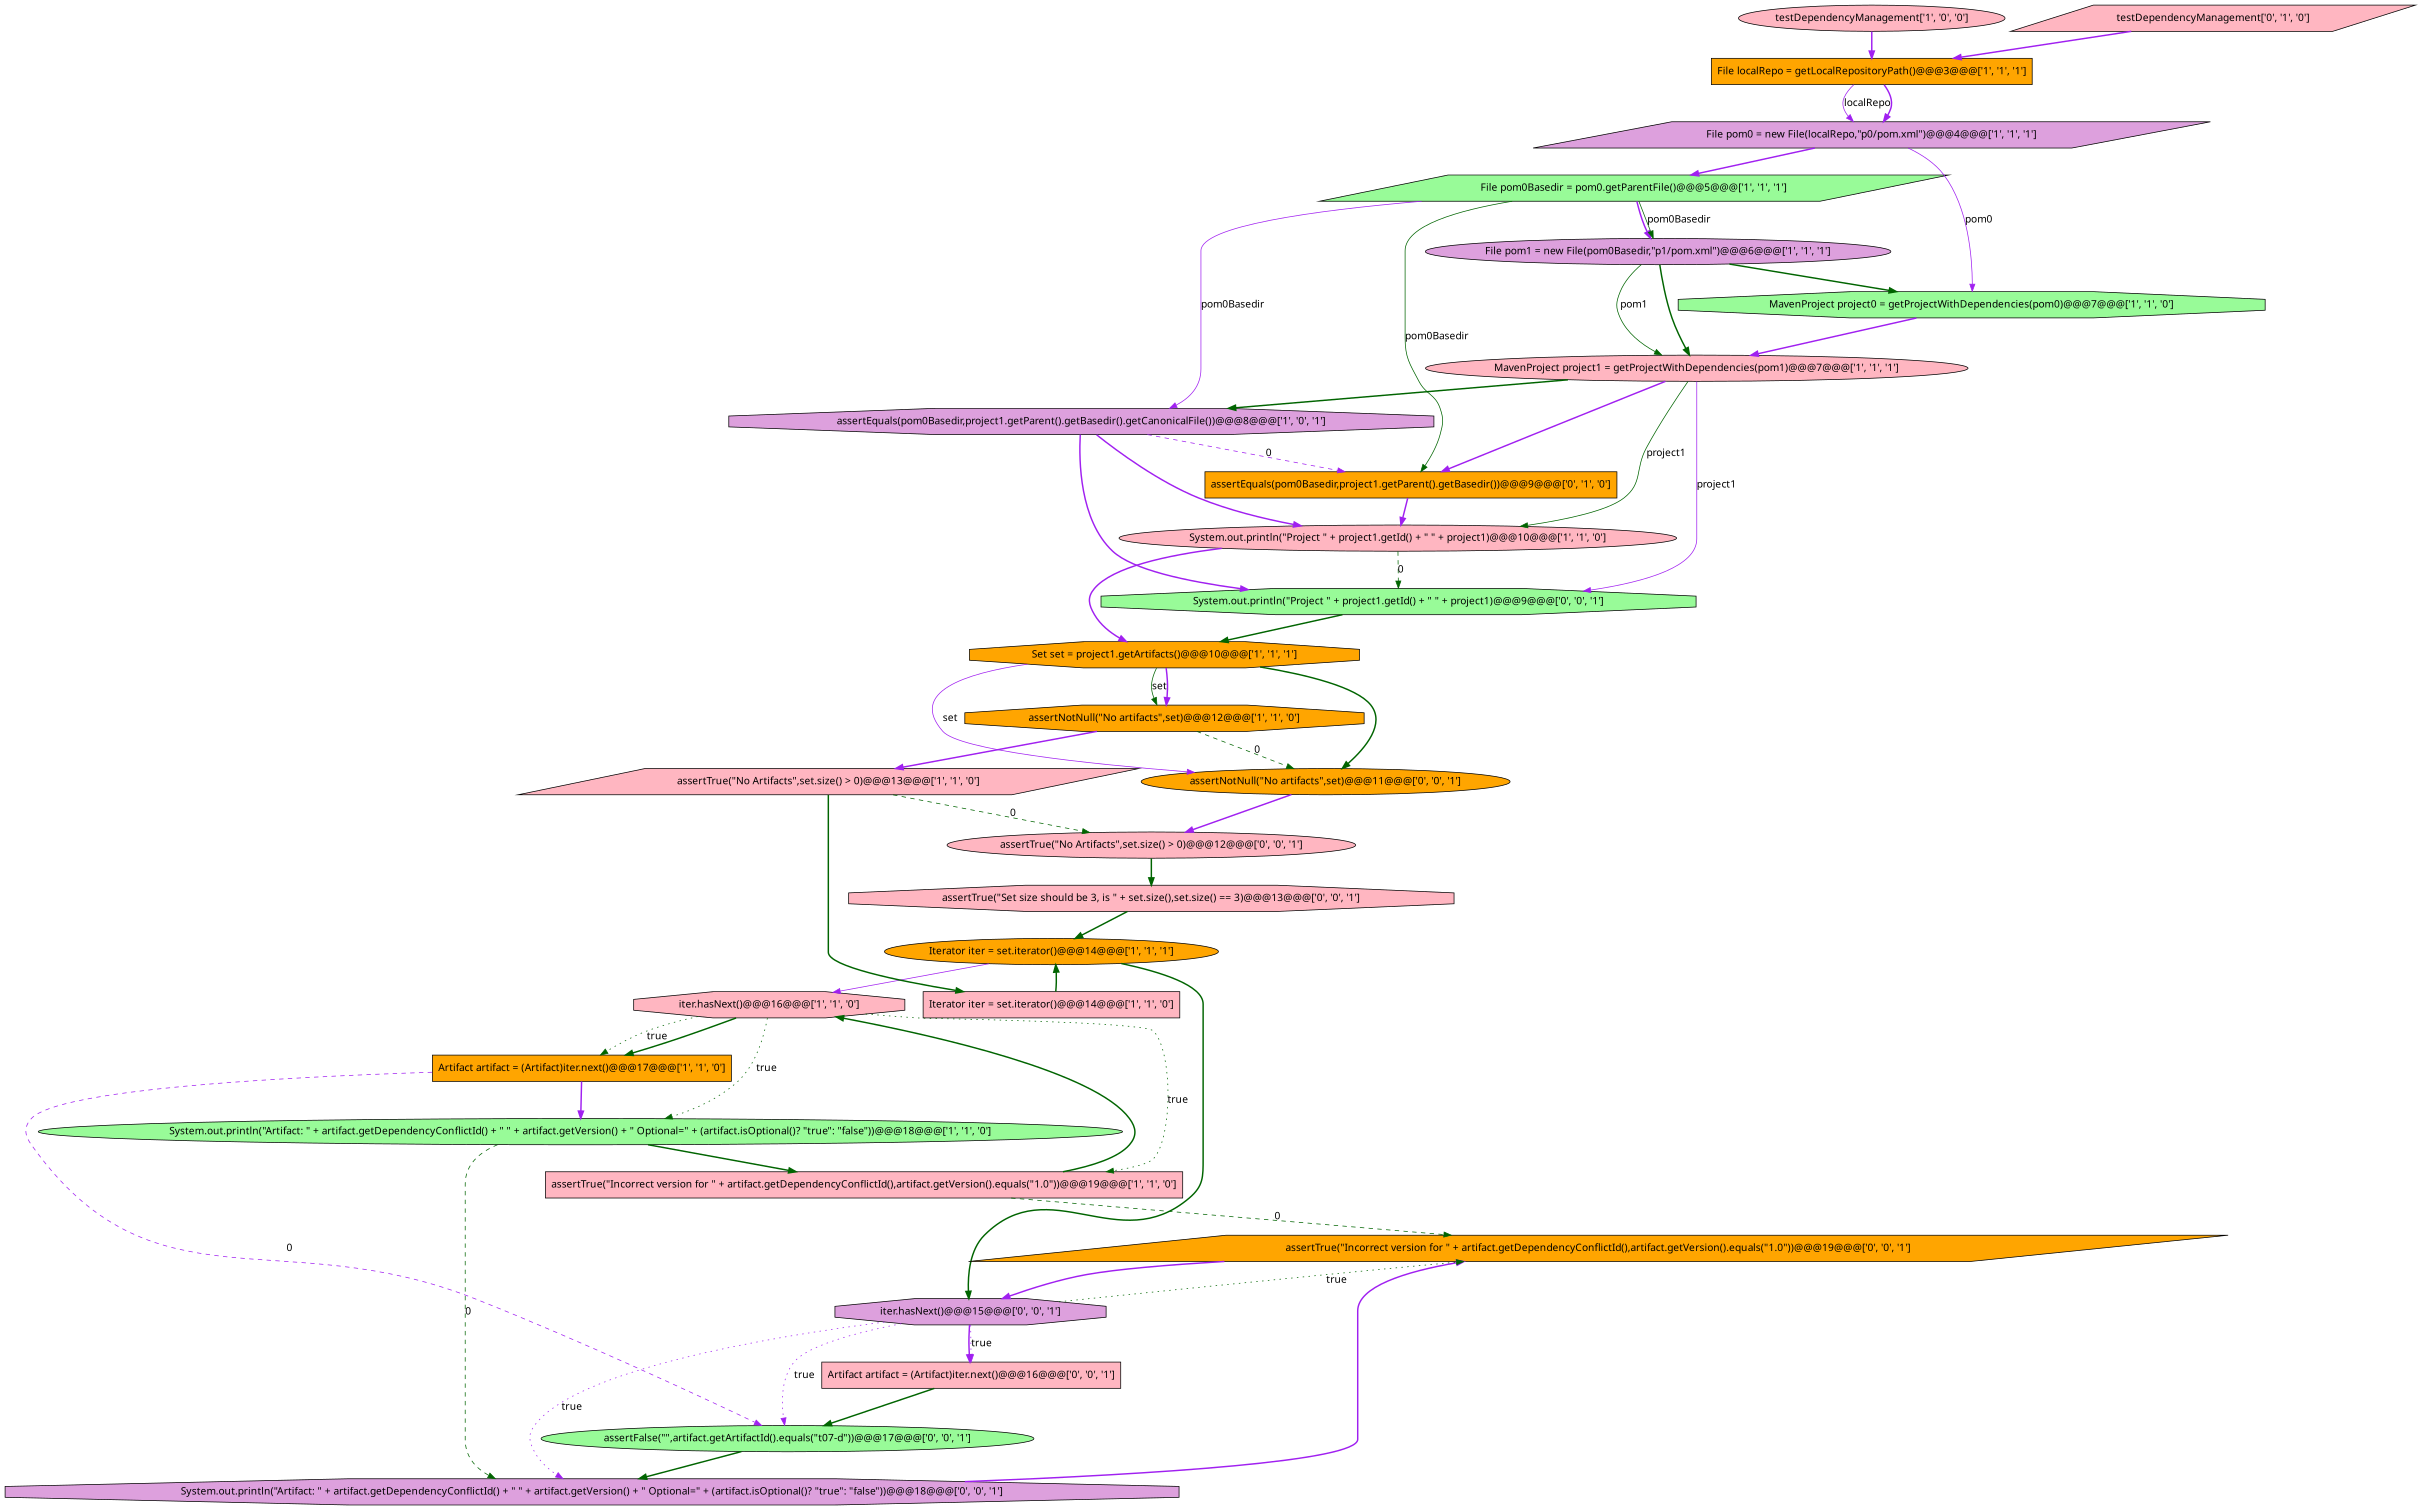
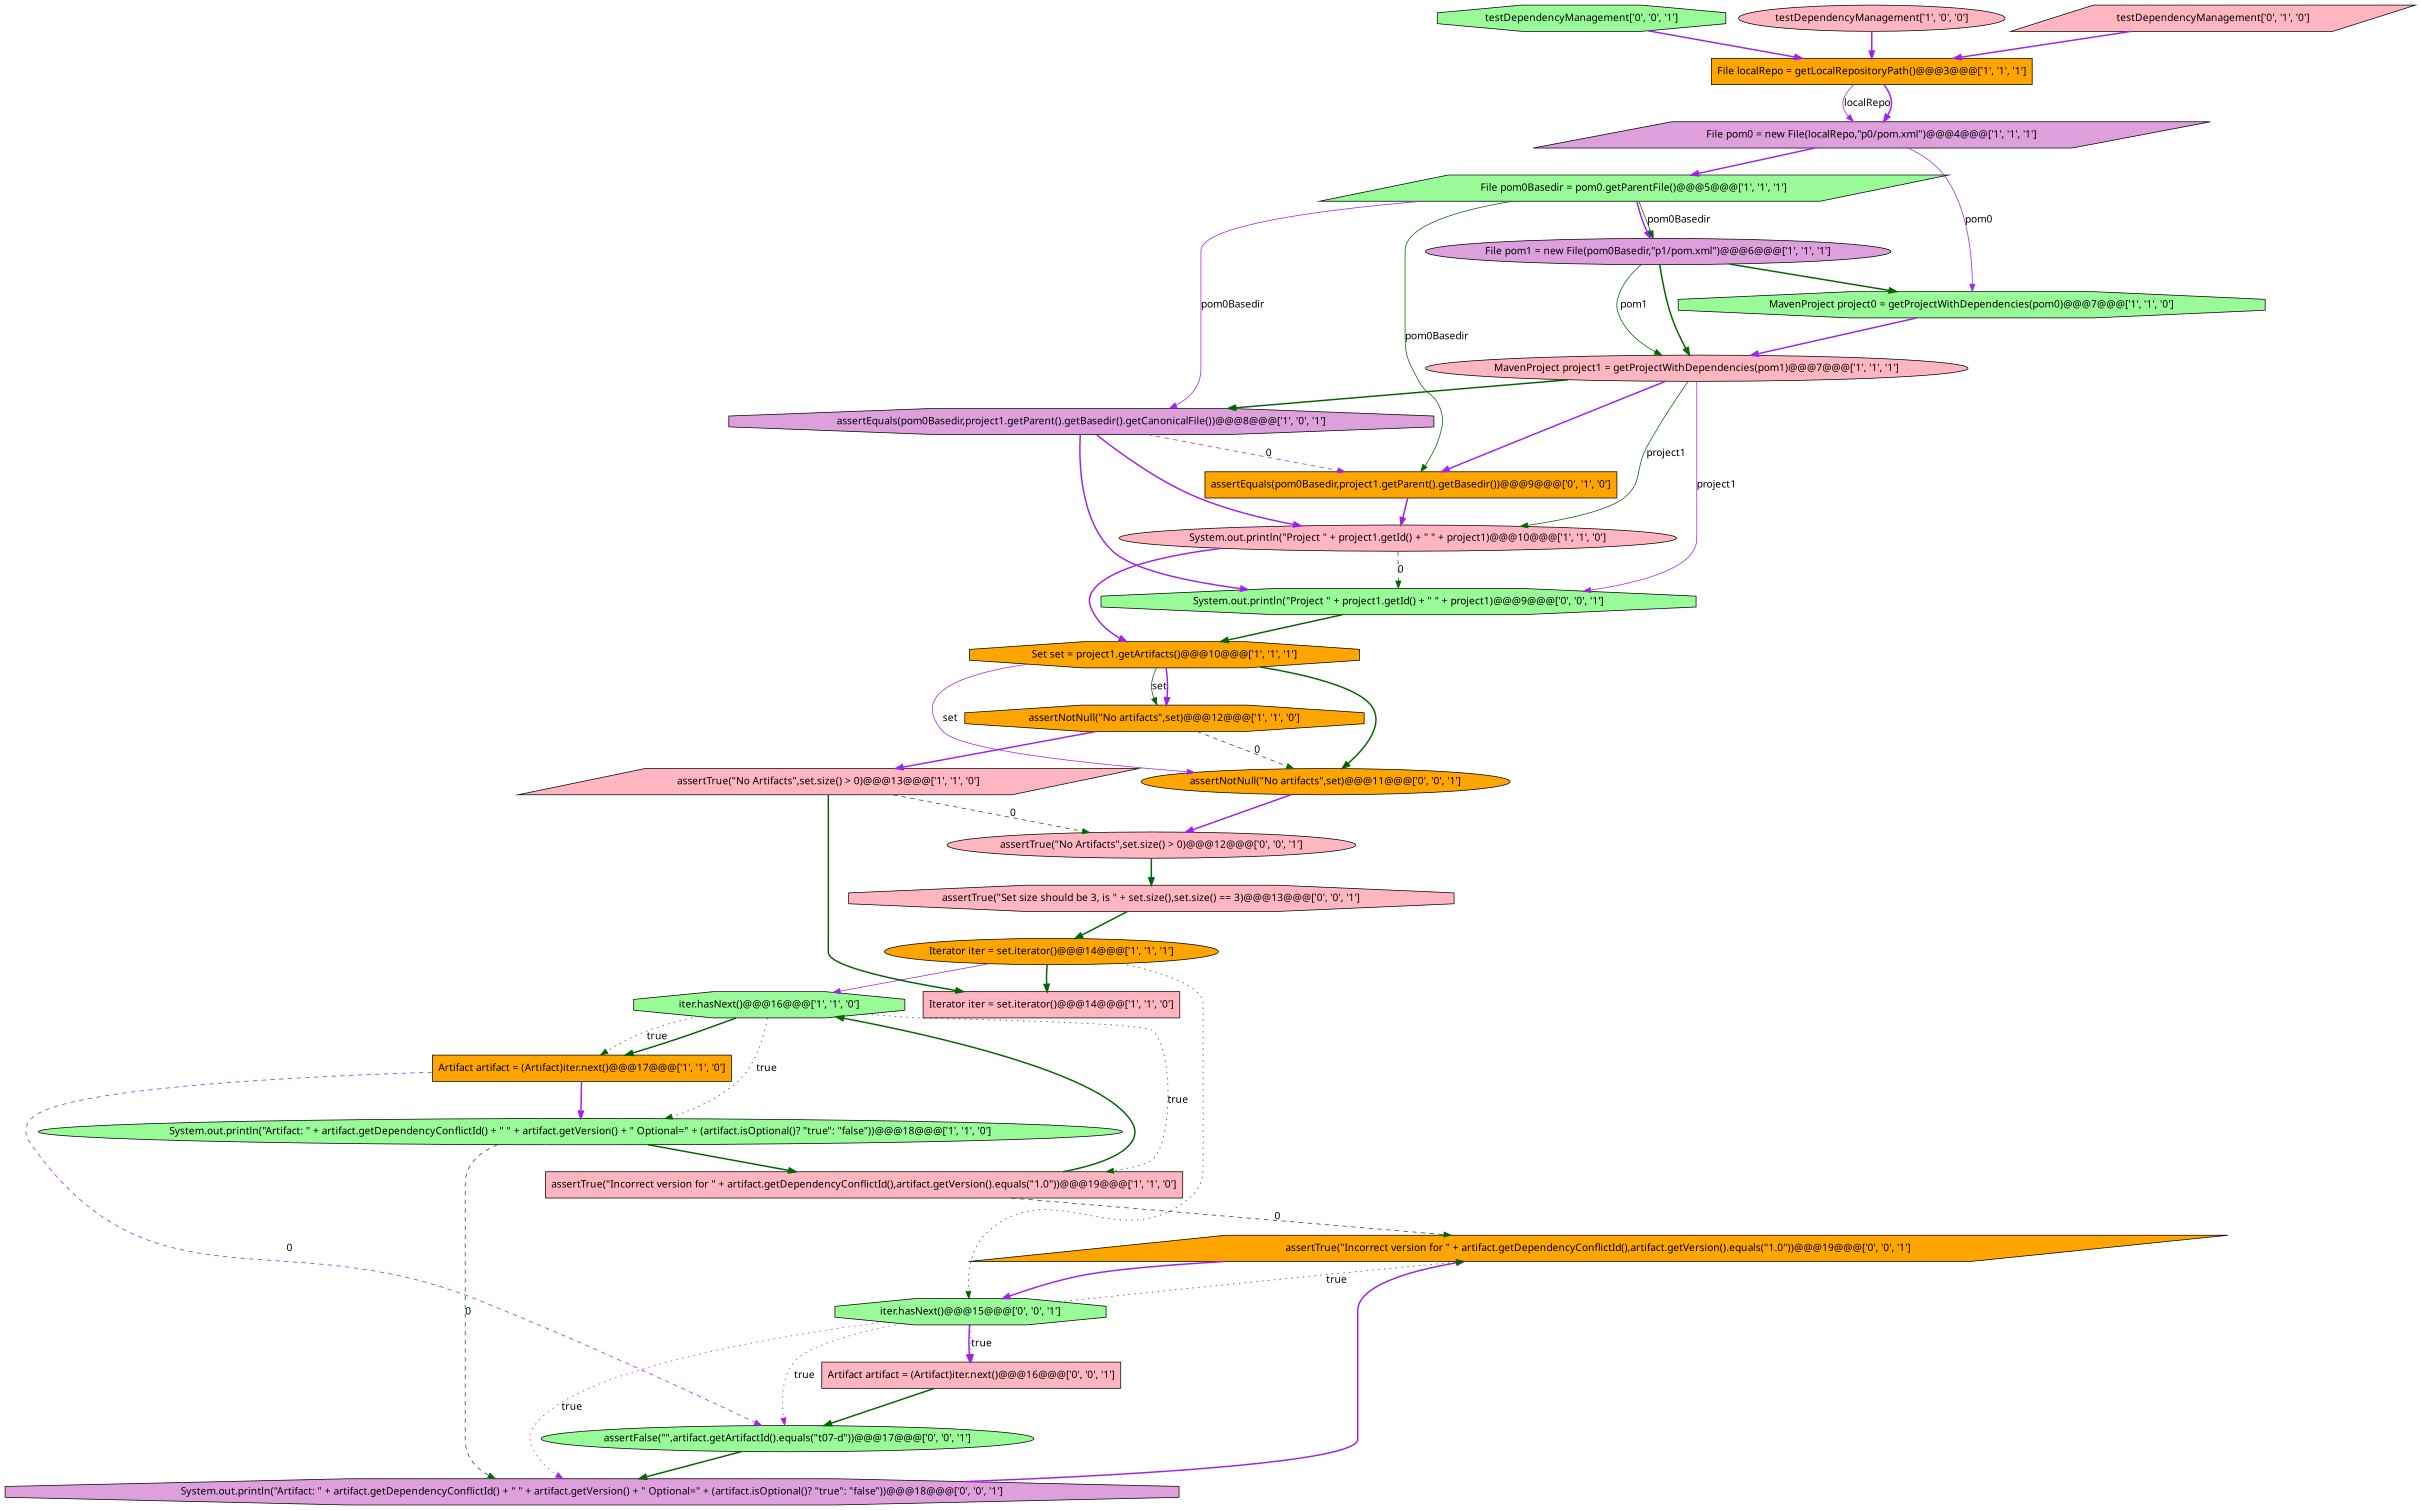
node "testDependencyManagement['0', '0', '1']": added
edge "Iterator iter = set.iterator()@@@14@@@['1', '1', '0']" -> "Iterator iter = set.iterator()@@@14@@@['1', '1', '1']": reversed
node "iter.hasNext()@@@16@@@['1', '1', '0']": fillcolor lightpink -> palegreen
edge "Iterator iter = set.iterator()@@@14@@@['1', '1', '1']" -> "iter.hasNext()@@@15@@@['0', '0', '1']": style bold -> dotted
node "iter.hasNext()@@@15@@@['0', '0', '1']": fillcolor plum -> palegreen
